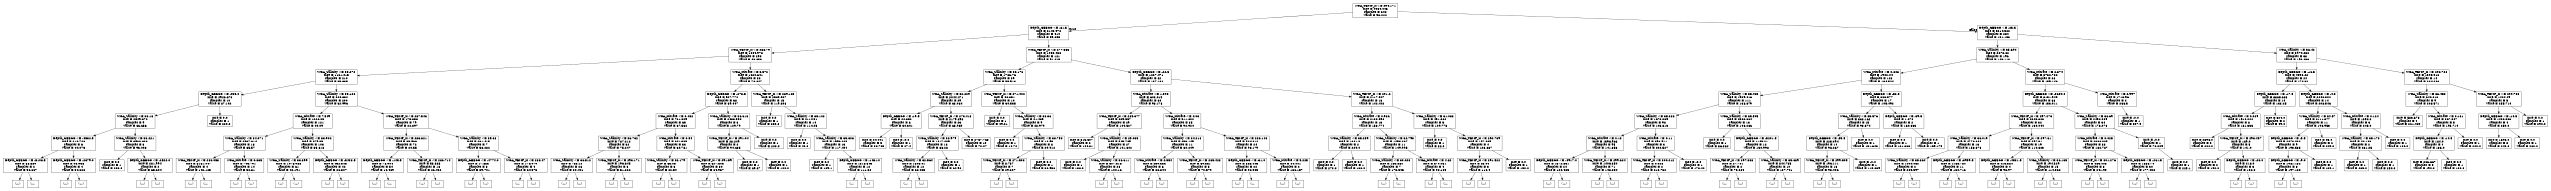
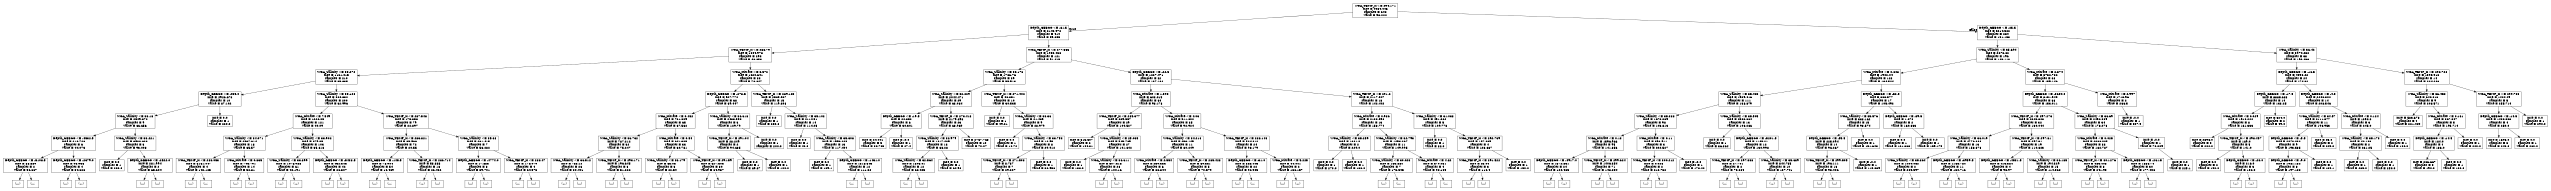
node "mse = 0.0 samples = 1 value = 200.0": label "mse = 0.0 samples = 1 value = 200.0" -> "mse = 0.0 samples = 1 samples = 200.0"
